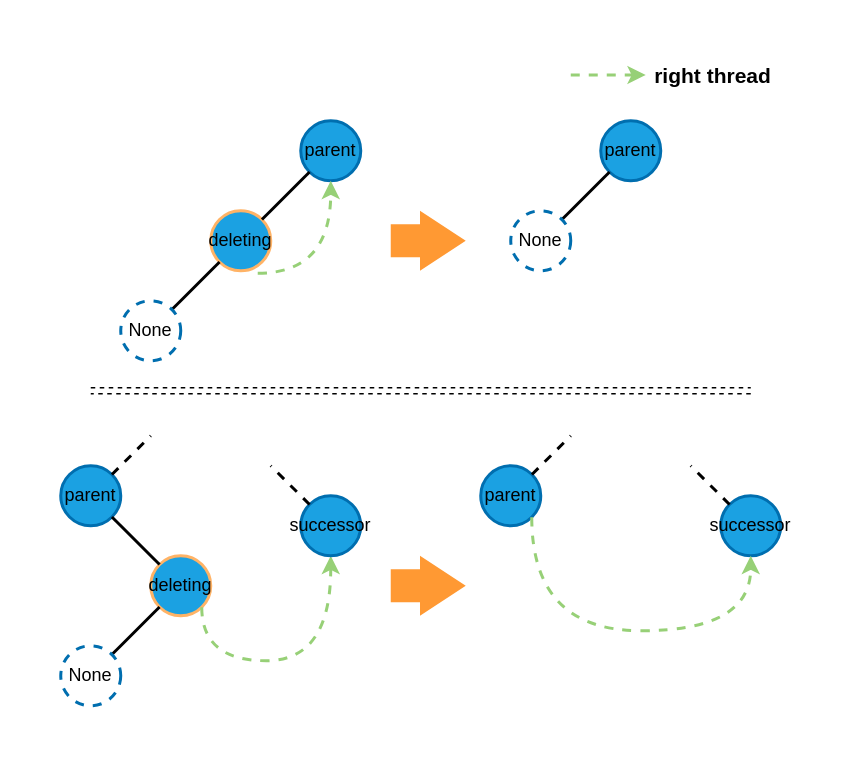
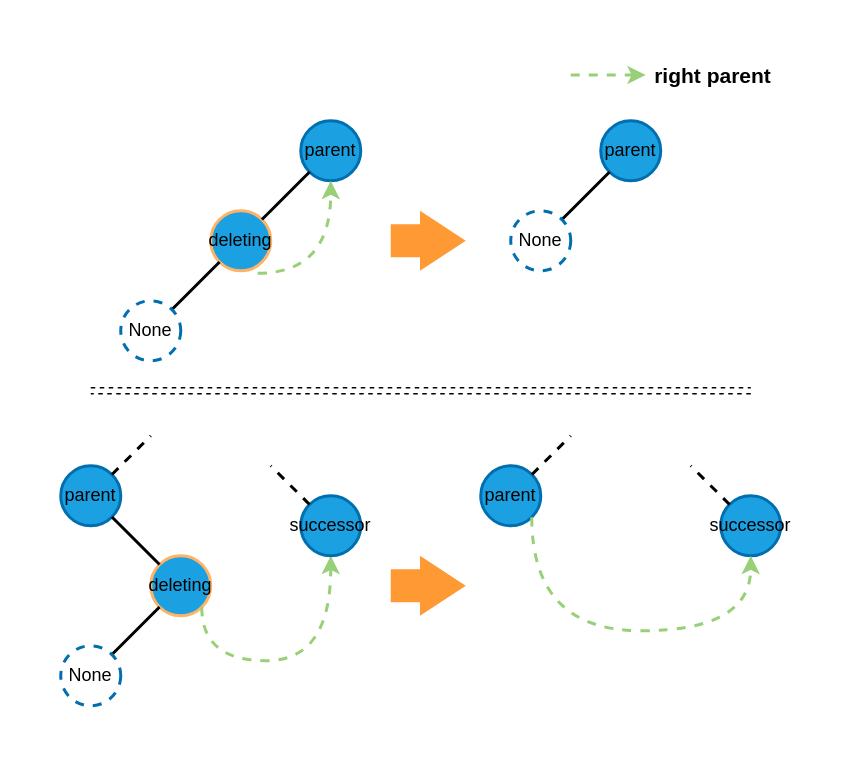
node "right thread": label "right thread" -> "right parent"
